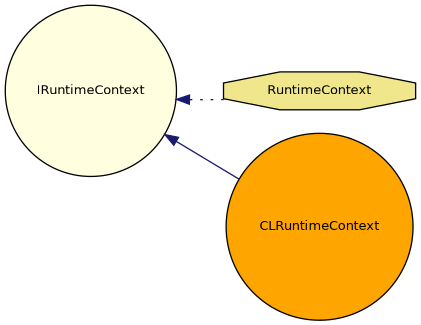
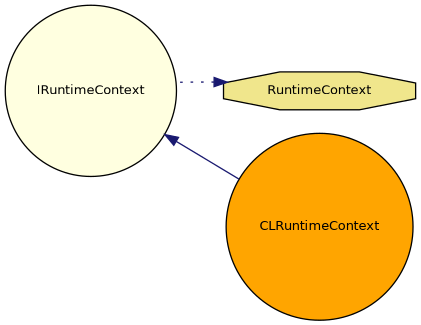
edge "RuntimeContext" -> "IRuntimeContext": reversed
